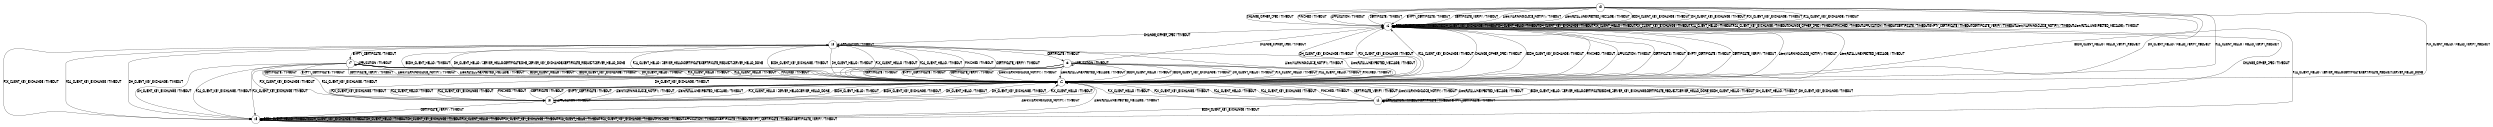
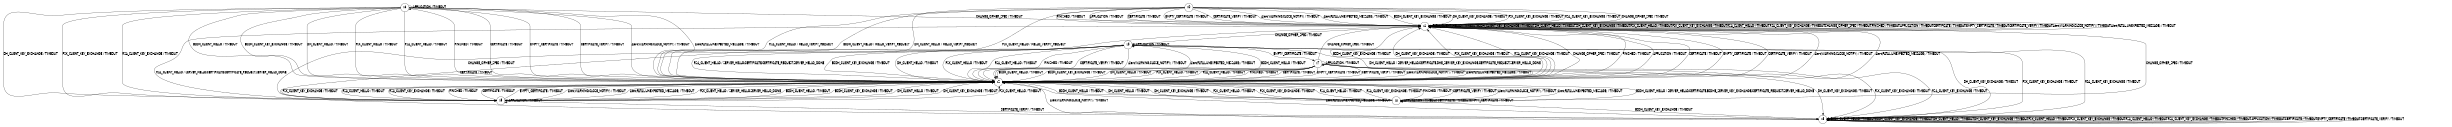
edge "s7" -> "s1": added, label "CHANGE_CIPHER_SPEC / TIMEOUT"
edge "s3" -> "s6": now "s3" -> "s8"
edge "s8" -> "s1": added, label "CHANGE_CIPHER_SPEC / TIMEOUT"
